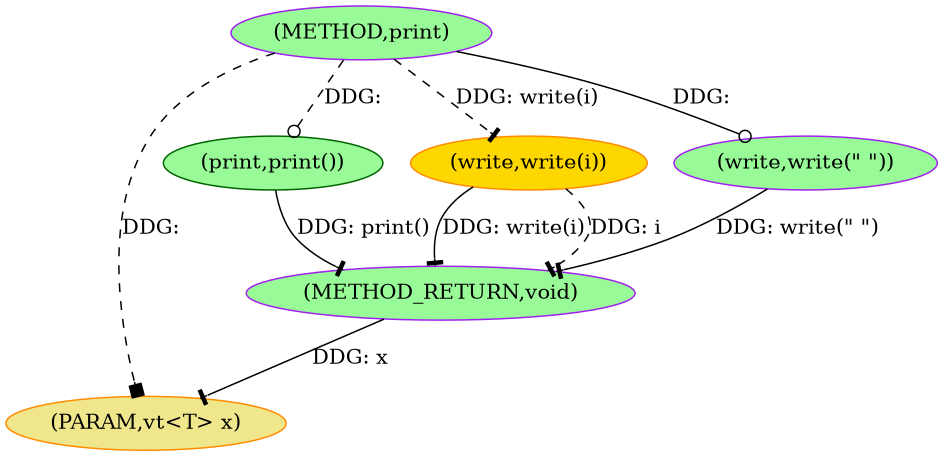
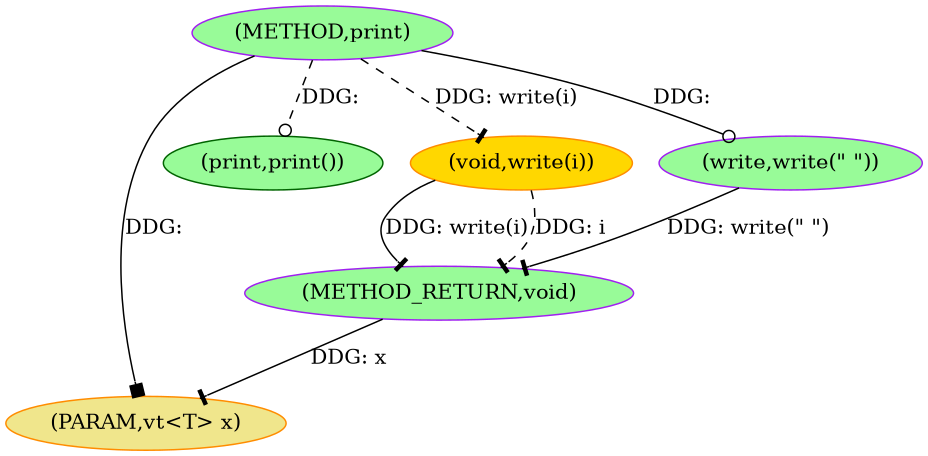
node "(write,write(i))": label "(write,write(i))" -> "(void,write(i))"
edge "(METHOD,print)" -> "(PARAM,vt<T> x)": style dashed -> solid
edge "(print,print())" -> "(METHOD_RETURN,void)": removed, label "DDG: print()"
